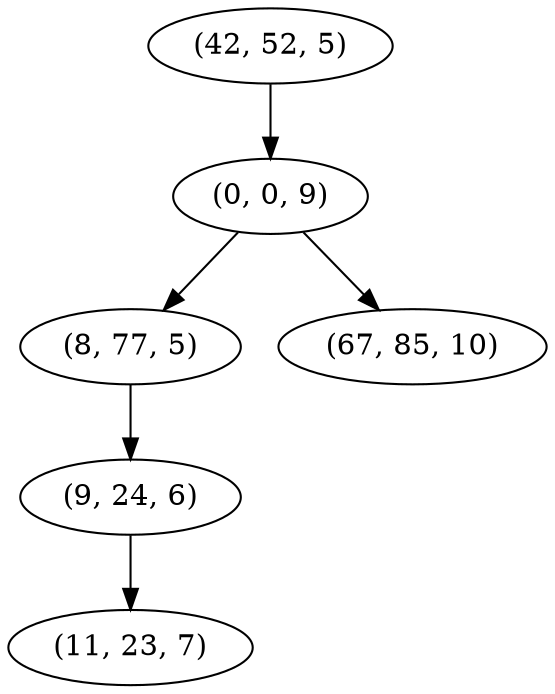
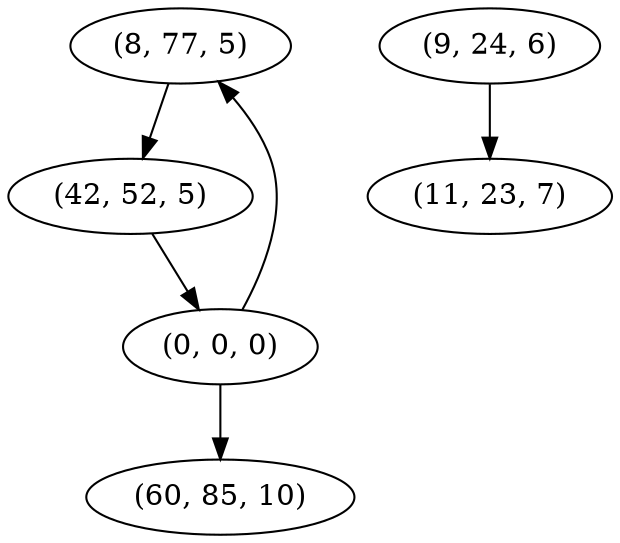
node "(0, 0, 9)": label "(0, 0, 9)" -> "(0, 0, 0)"
node "(67, 85, 10)": label "(67, 85, 10)" -> "(60, 85, 10)"
edge "(8, 77, 5)" -> "(9, 24, 6)": now "(8, 77, 5)" -> "(42, 52, 5)"
